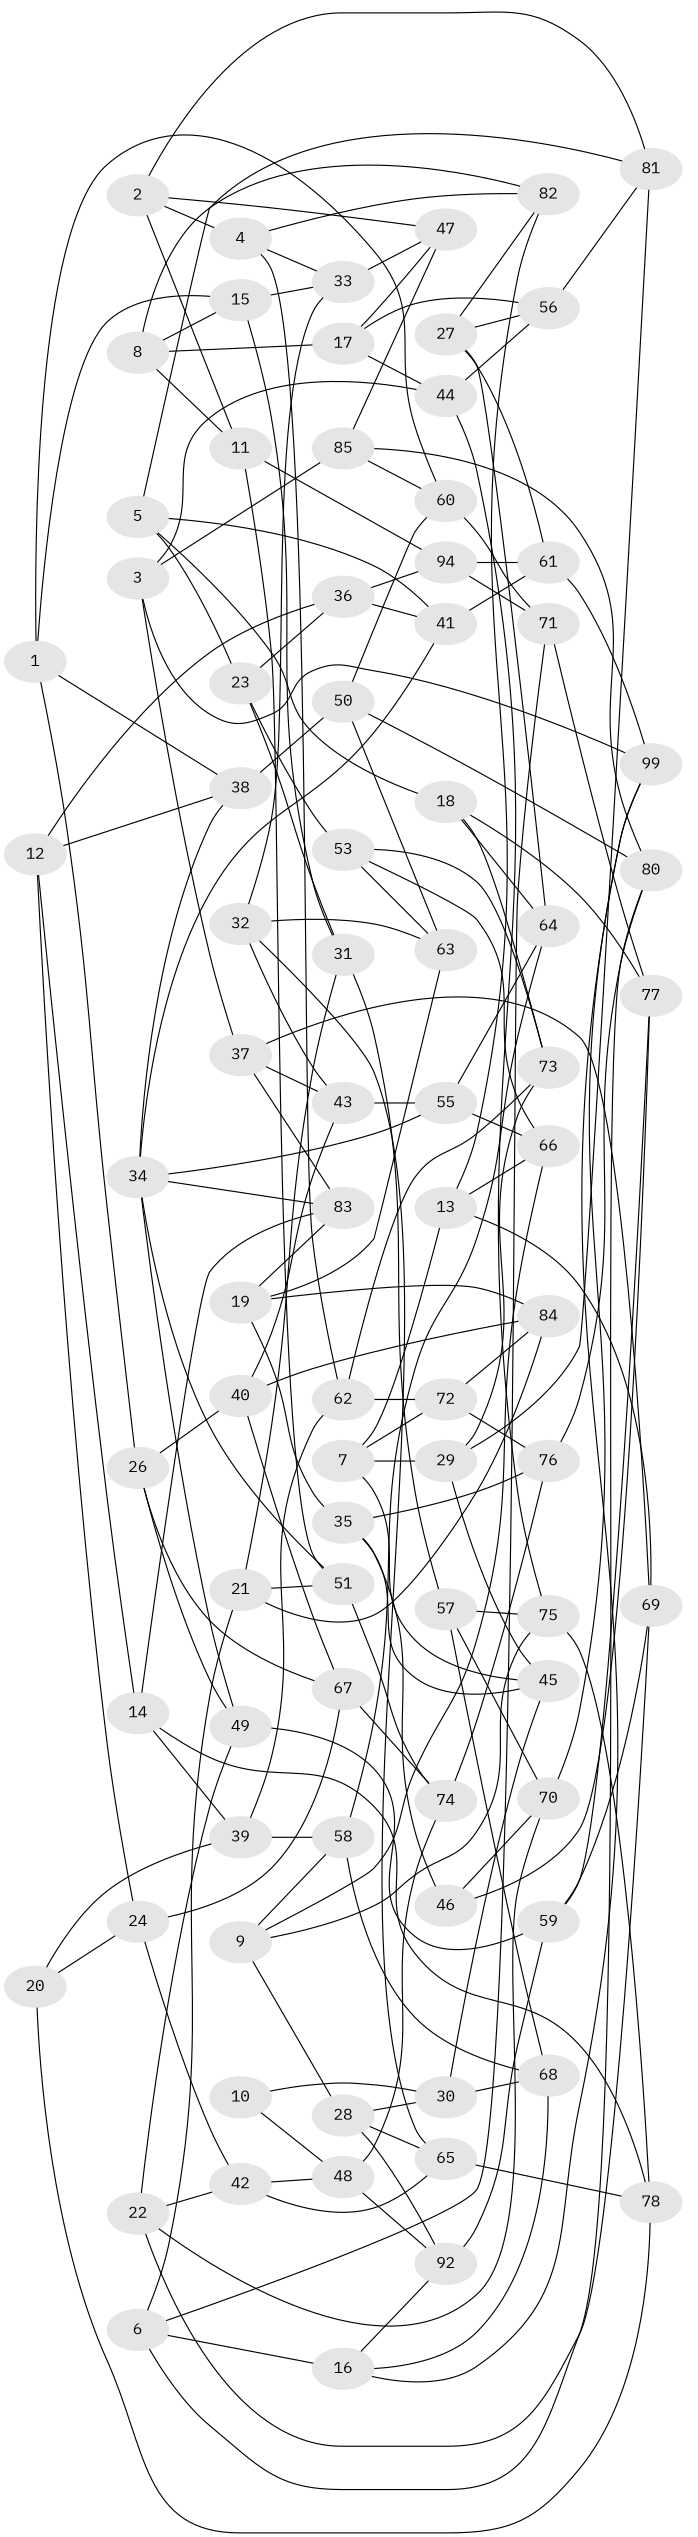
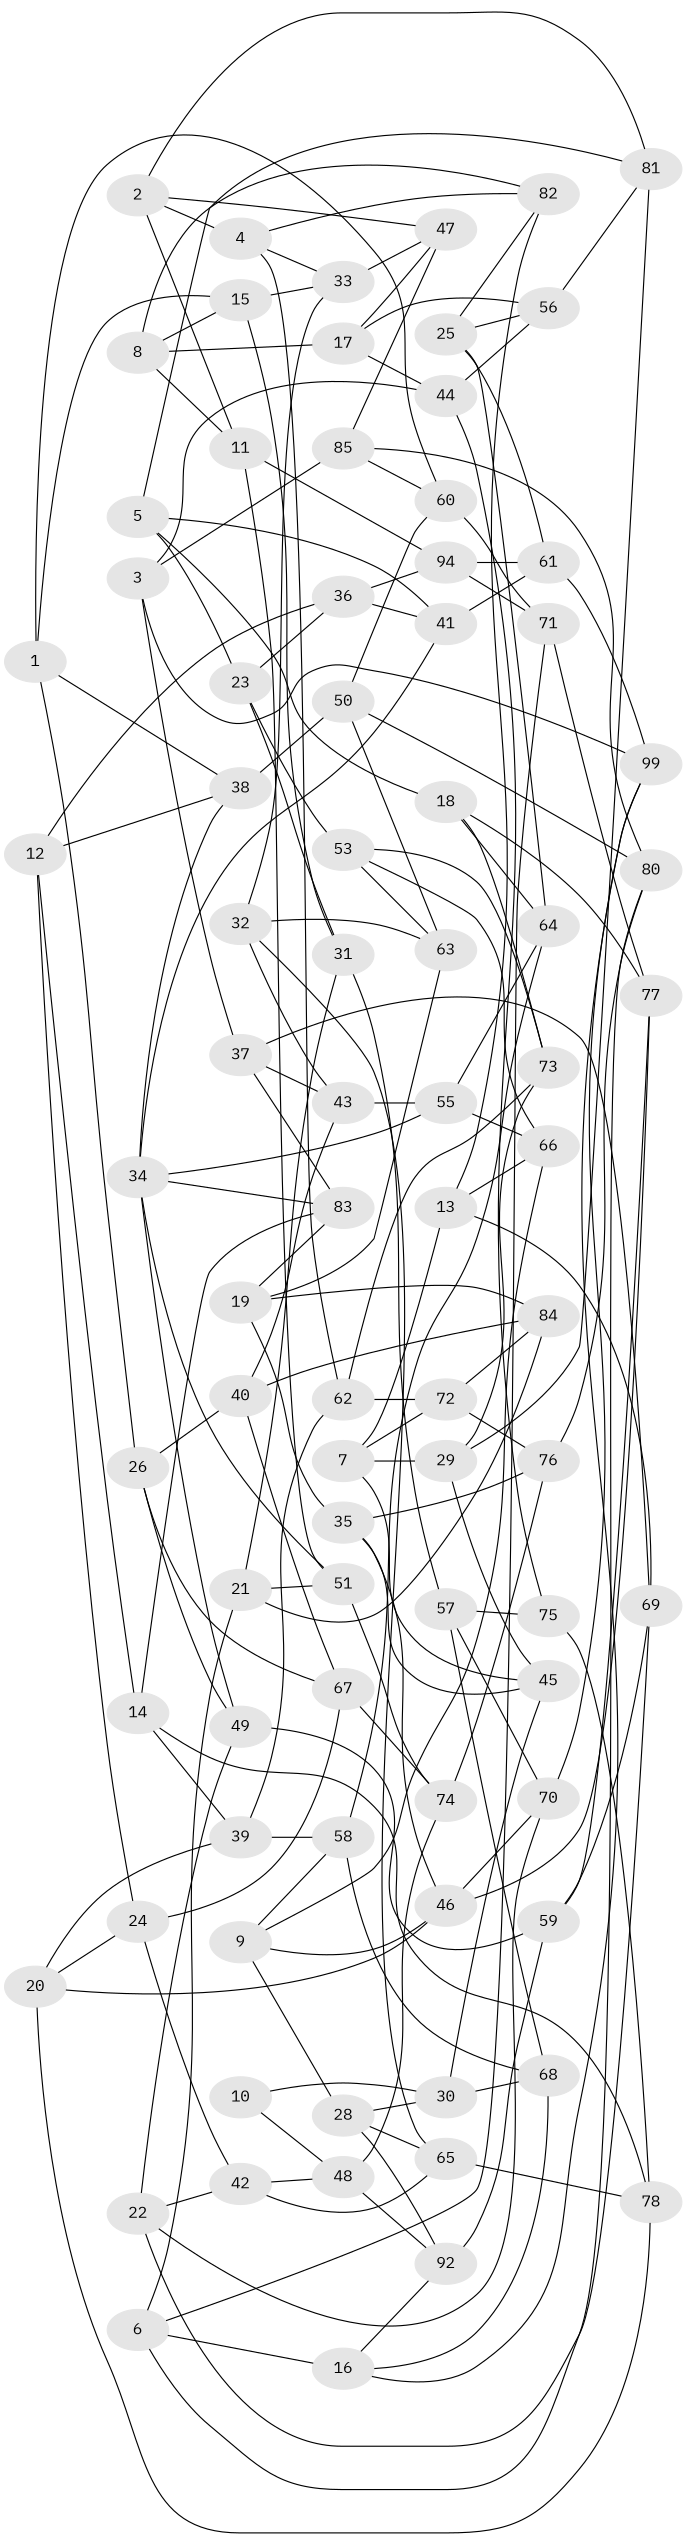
node "27": label "27" -> "25"
edge "75" -- "9": now "46" -- "9"
edge "46" -- "20": added
